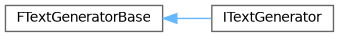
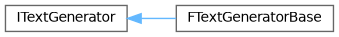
edge "ITextGenerator" -> "FTextGeneratorBase": reversed
